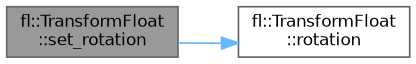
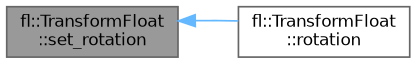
edge "fl::TransformFloat ::set_rotation" -> "fl::TransformFloat ::rotation": reversed
